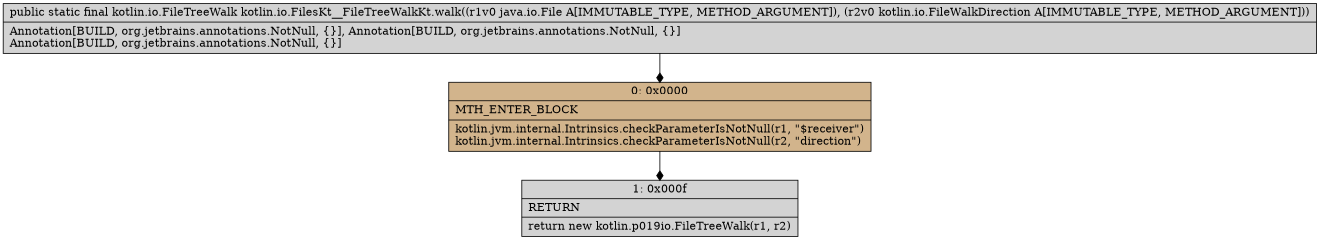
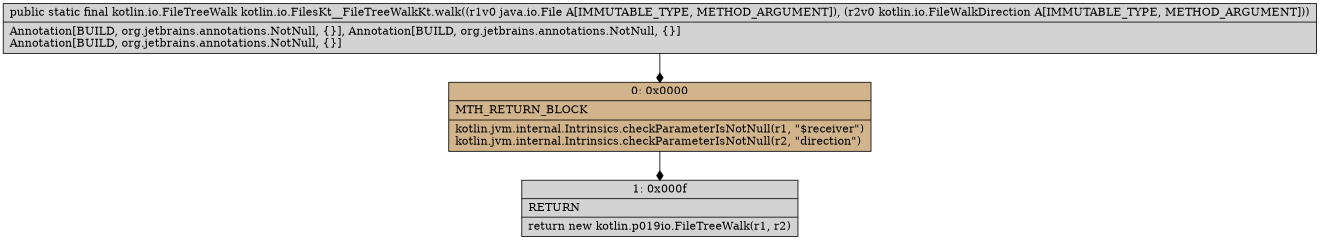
node "0: 0x0000": text "MTH_ENTER_BLOCK" -> "MTH_RETURN_BLOCK"
